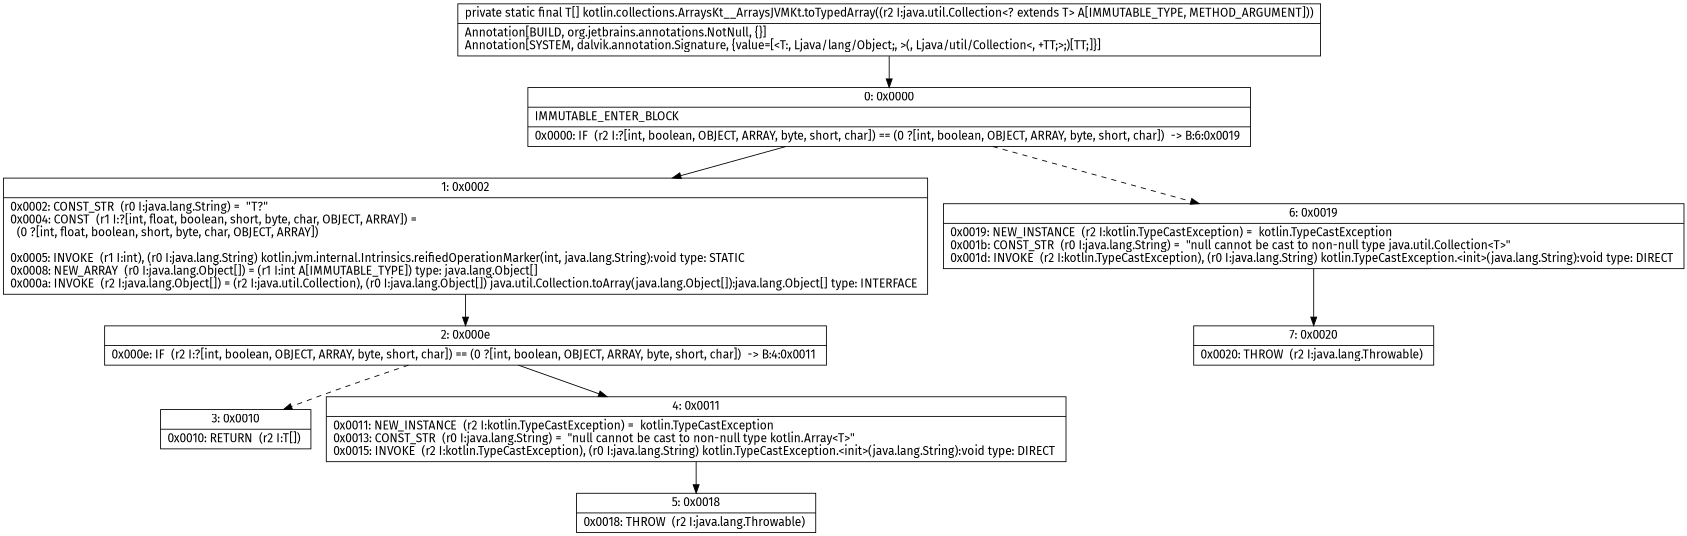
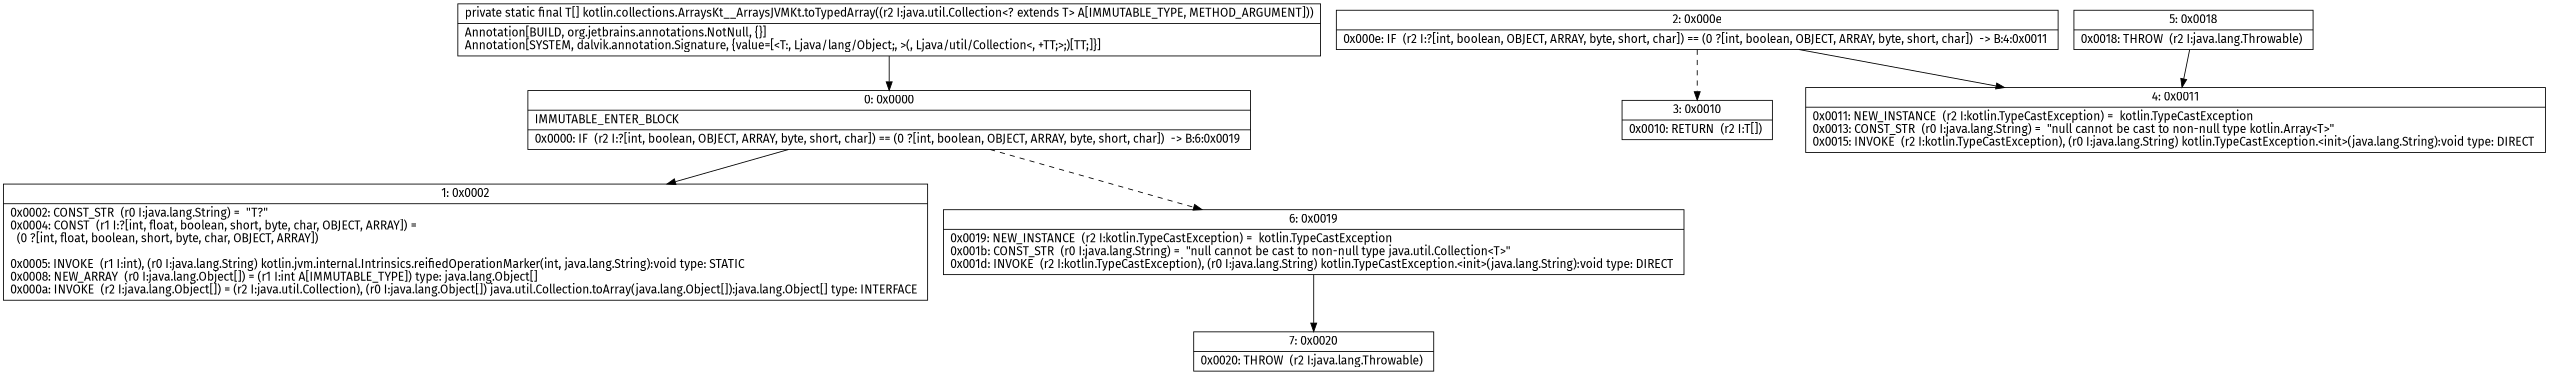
edge "1: 0x0002" -> "2: 0x000e": removed
edge "4: 0x0011" -> "5: 0x0018": reversed
